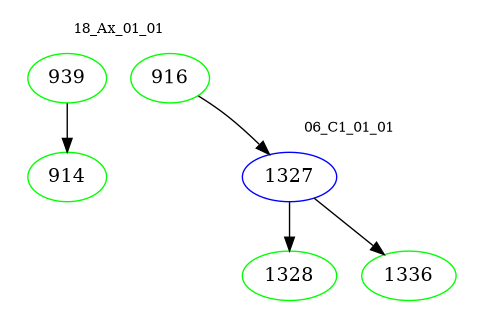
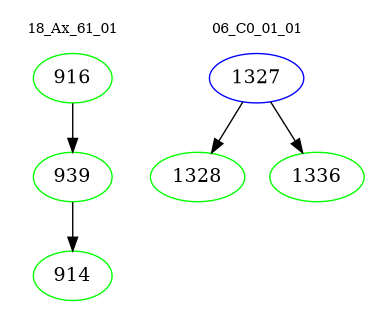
cluster "18_Ax_01_01": label "18_Ax_01_01" -> "18_Ax_61_01"
edge "916" -> "1327": now "916" -> "939"
cluster "06_C1_01_01": label "06_C1_01_01" -> "06_C0_01_01"
